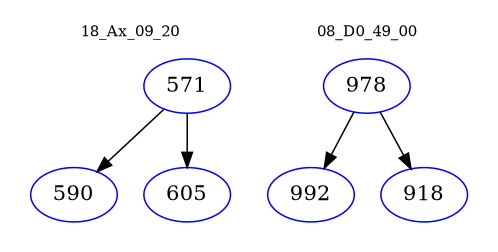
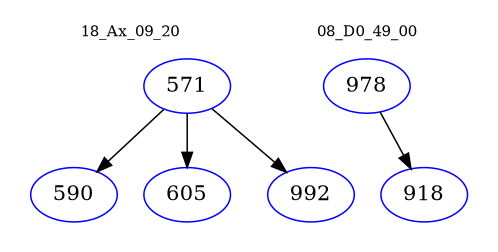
edge "978" -> "992": now "571" -> "992"
